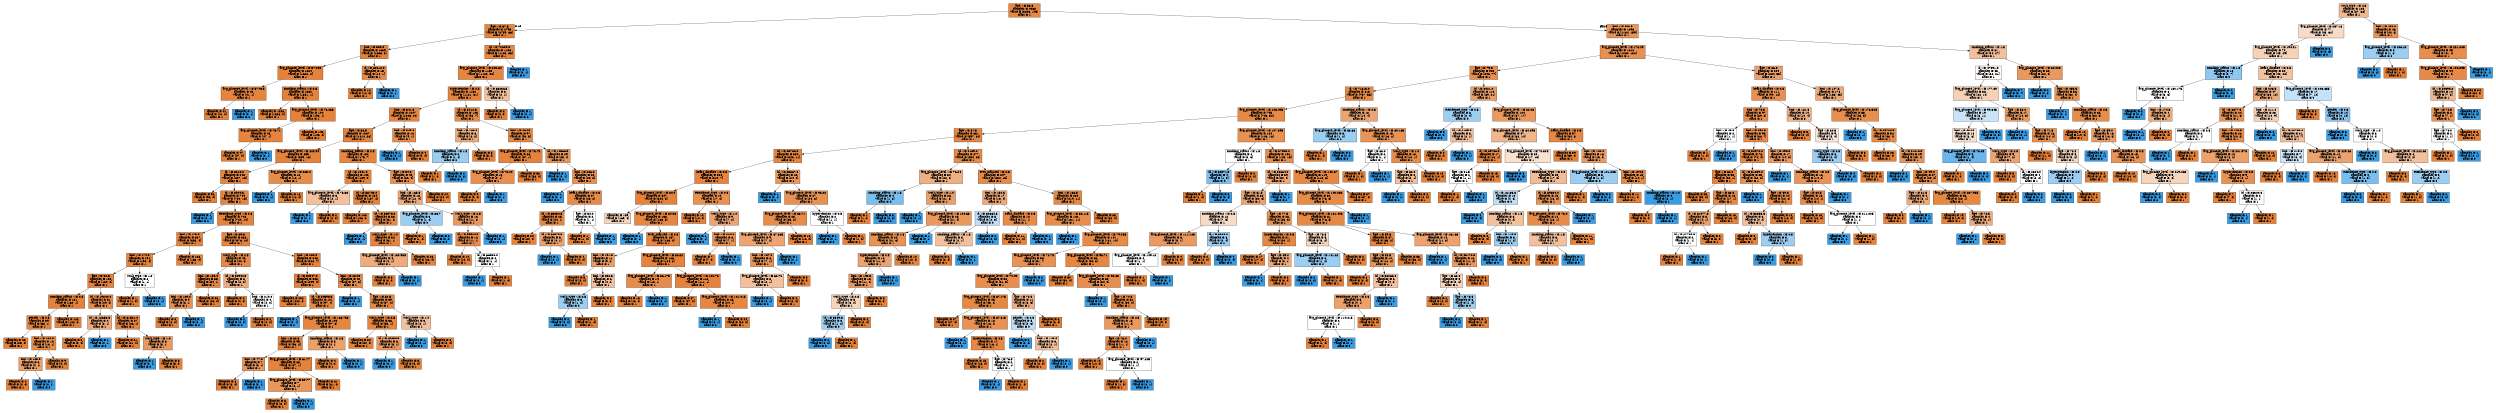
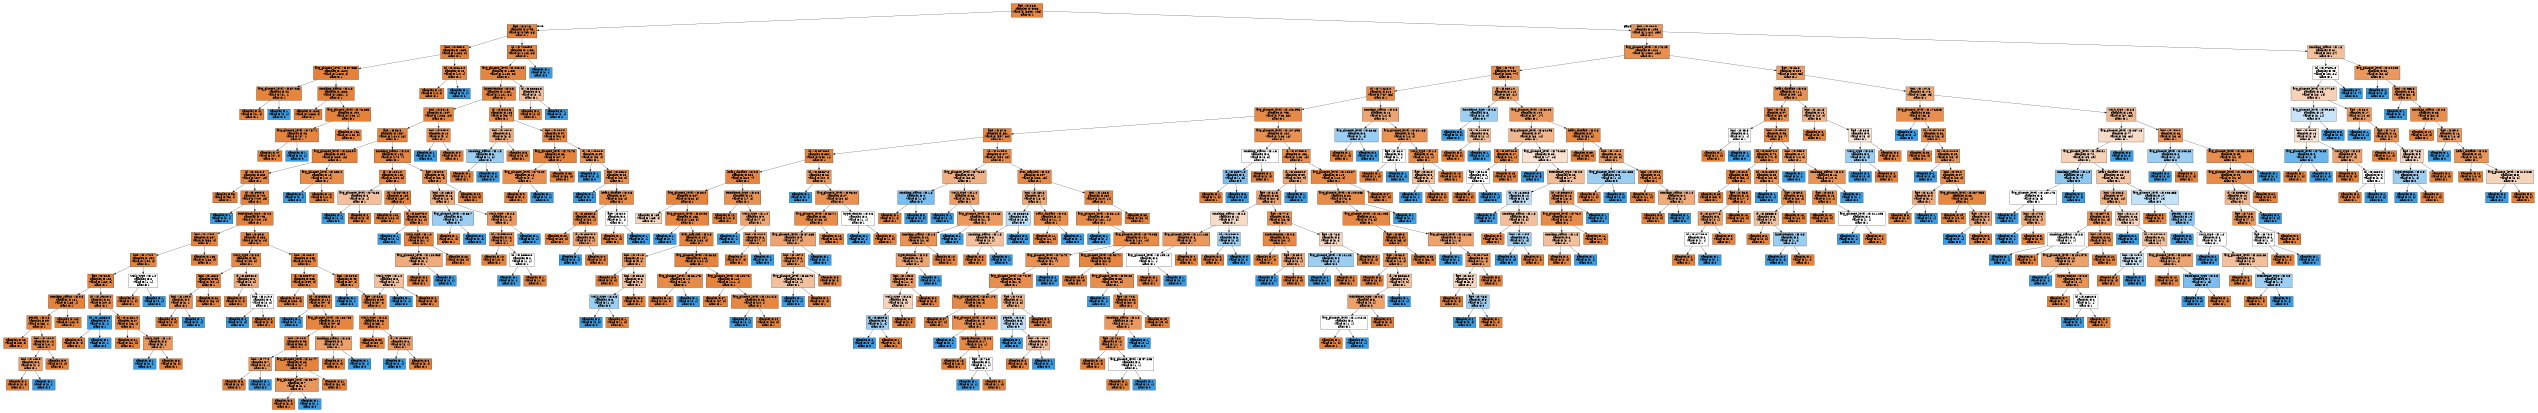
edge "bmi <= 147.5 samples = 178 value = [135, 43] class = 1" -> "work_type <= 2.5 samples = 125 value = [87, 38] class = 1": added
node "smoking_status <= 1.0 samples = 4 value = [3, 1] class = 1": fillcolor #399de5 -> #eeab7b
edge "age <= 52.5 samples = 39 value = [37, 2] class = 1" -> "work_type <= 1.0 samples = 3 value = [2, 1] class = 1": reversed
node "id <= 18353.5 samples = 4 value = [3, 1] class = 1": fillcolor #eeab7b -> #399de5
